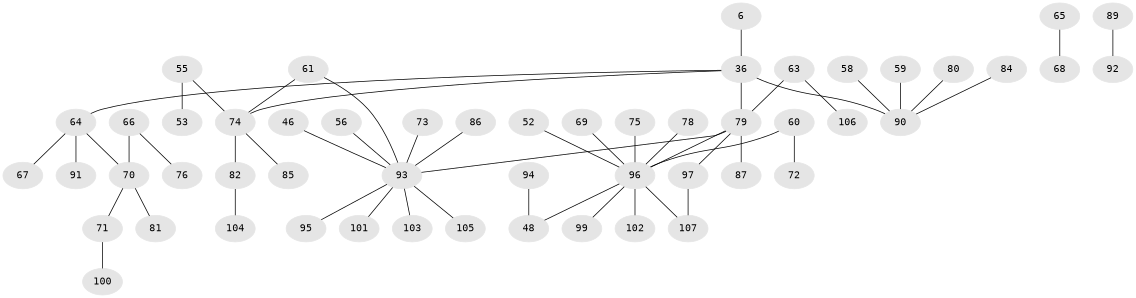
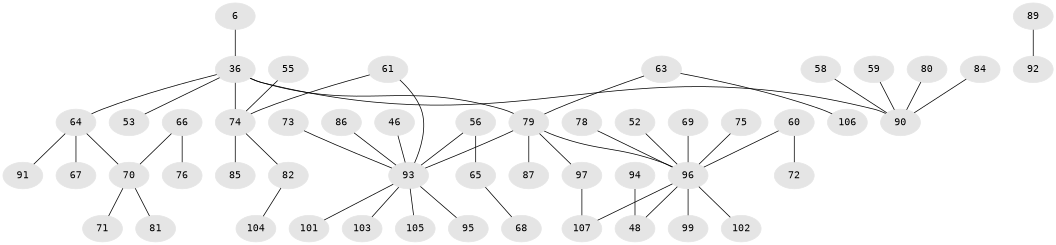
edge "55" -- "53": now "36" -- "53"
edge "56" -- "65": added
node "100": removed
